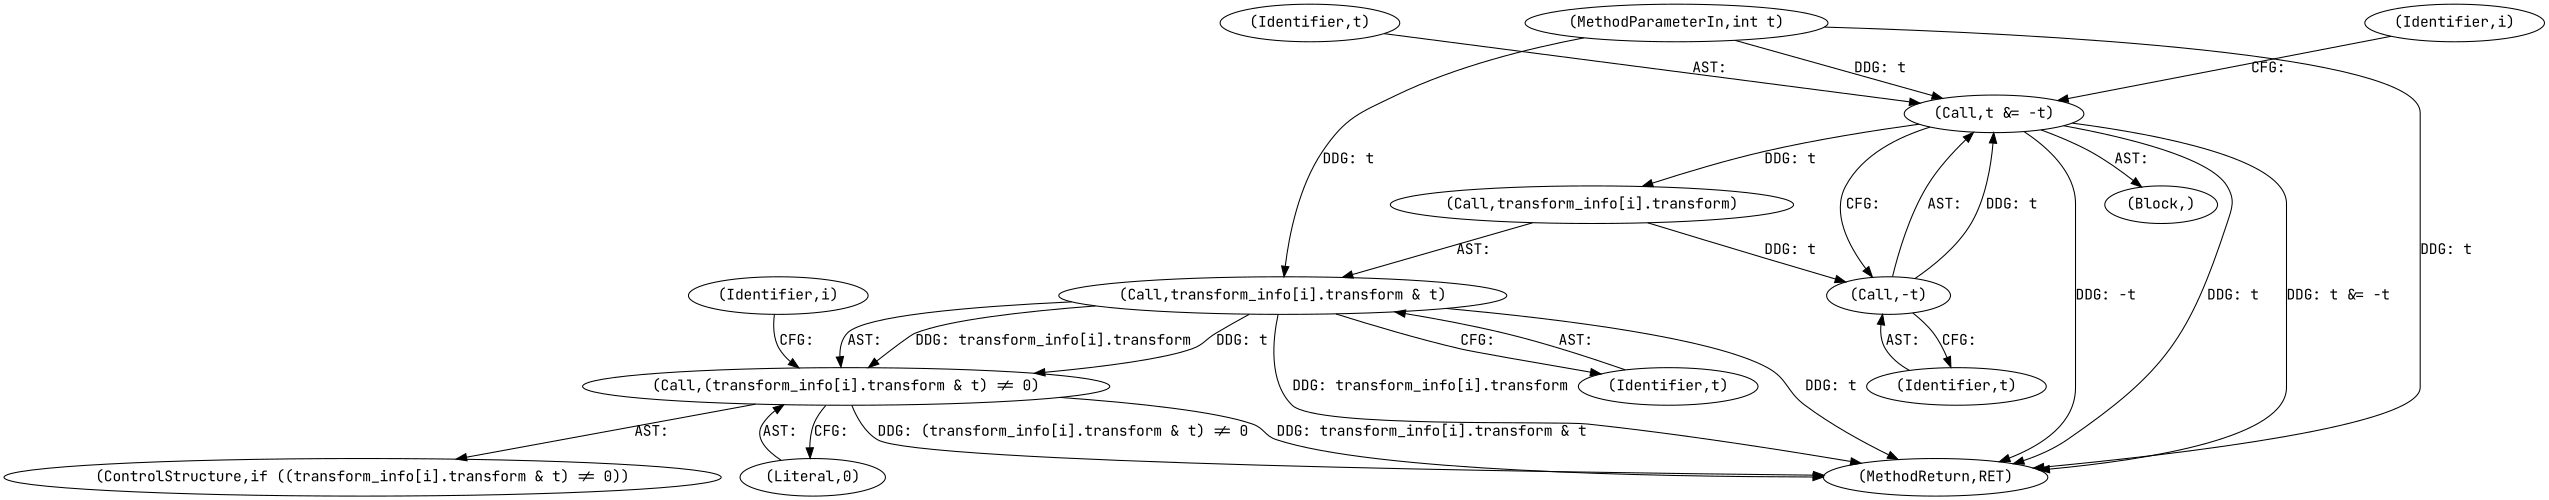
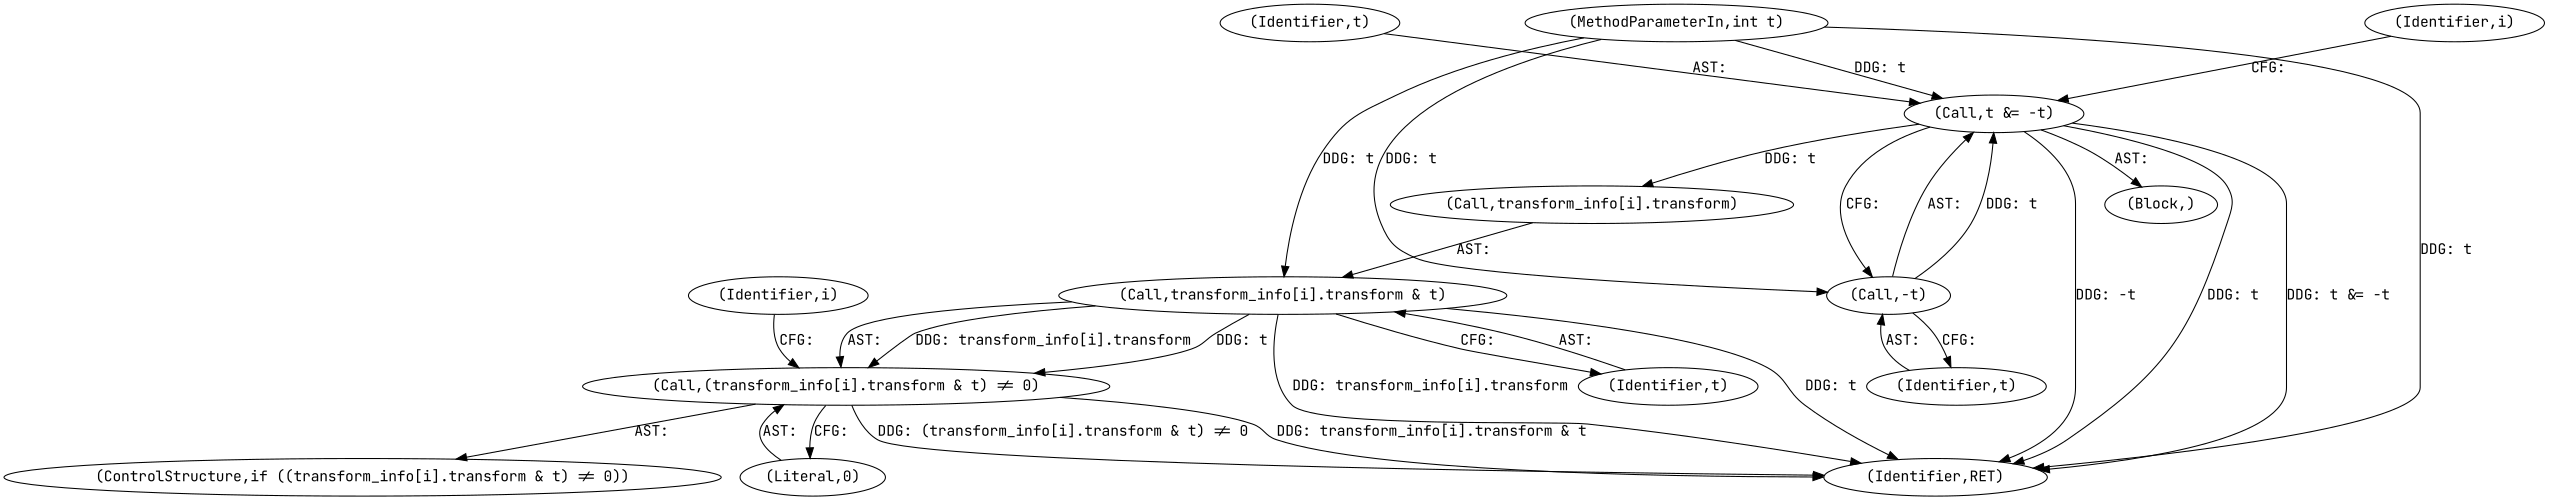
edge "(Call,transform_info[i].transform)" -> "(Call,-t)": now "(MethodParameterIn,int t)" -> "(Call,-t)"
node "(MethodReturn,RET)": label "(MethodReturn,RET)" -> "(Identifier,RET)"
